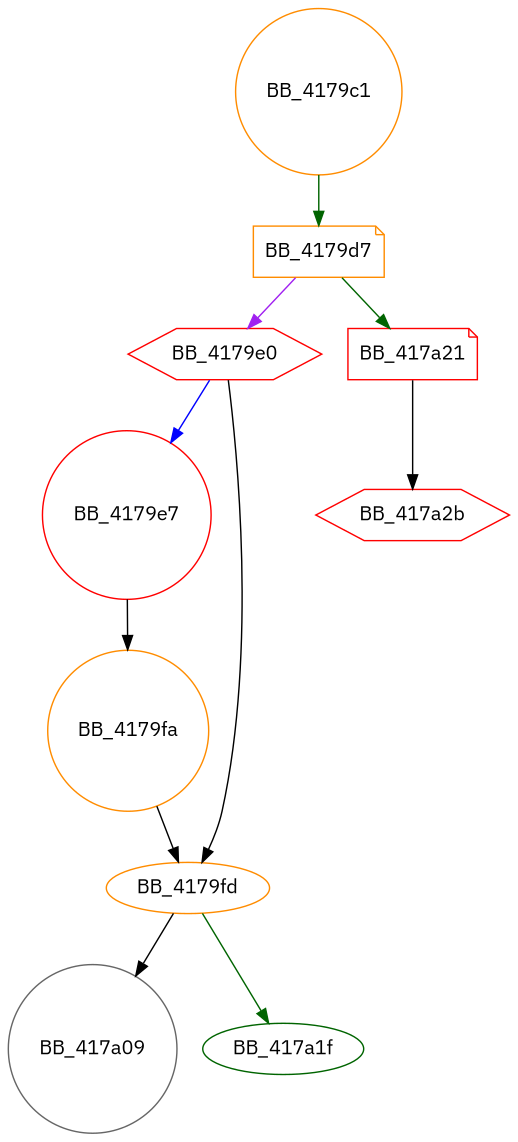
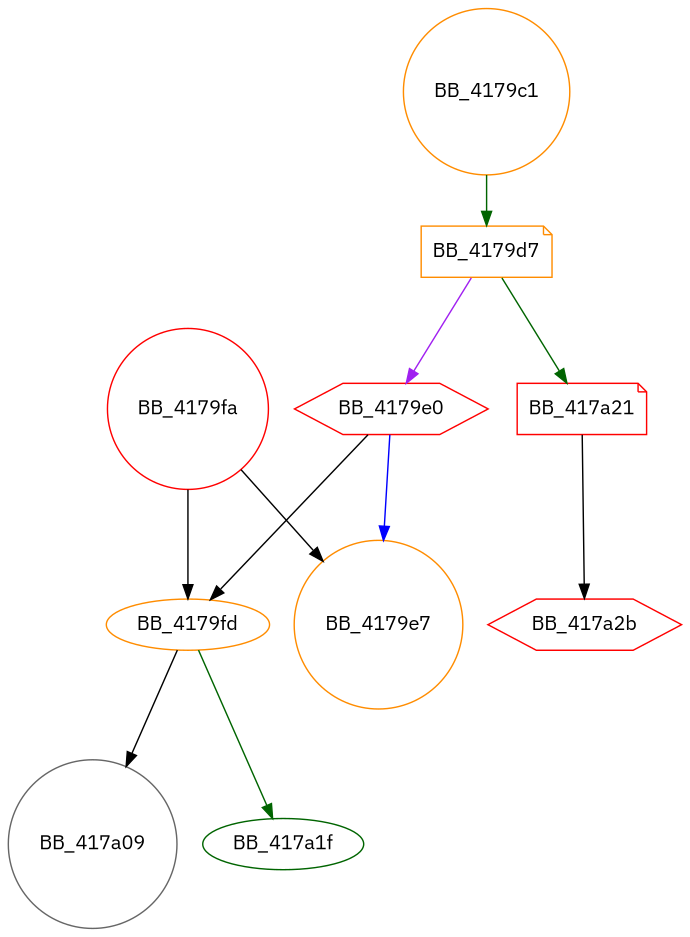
node "BB_4179e7": color red -> darkorange
edge "BB_4179e7" -> "BB_4179fa": reversed
node "BB_4179fa": color darkorange -> red
